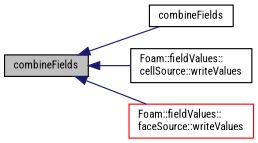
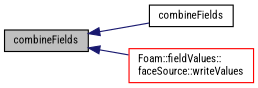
node "Foam::fieldValues:: cellSource::writeValues": removed
